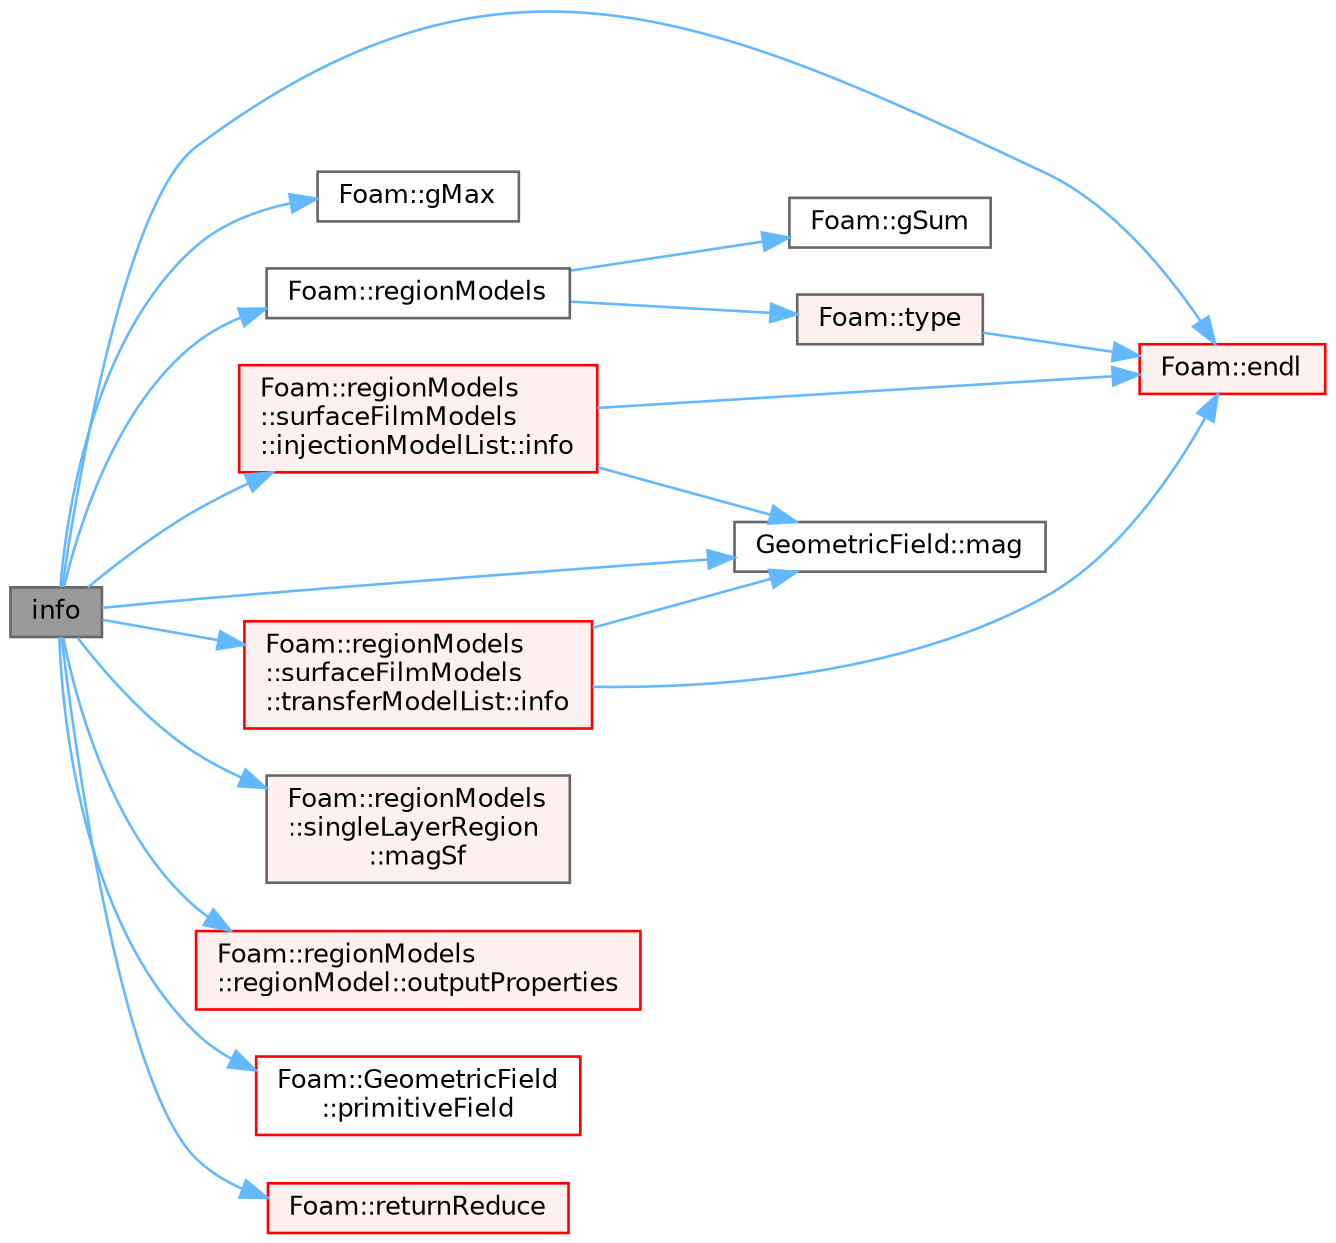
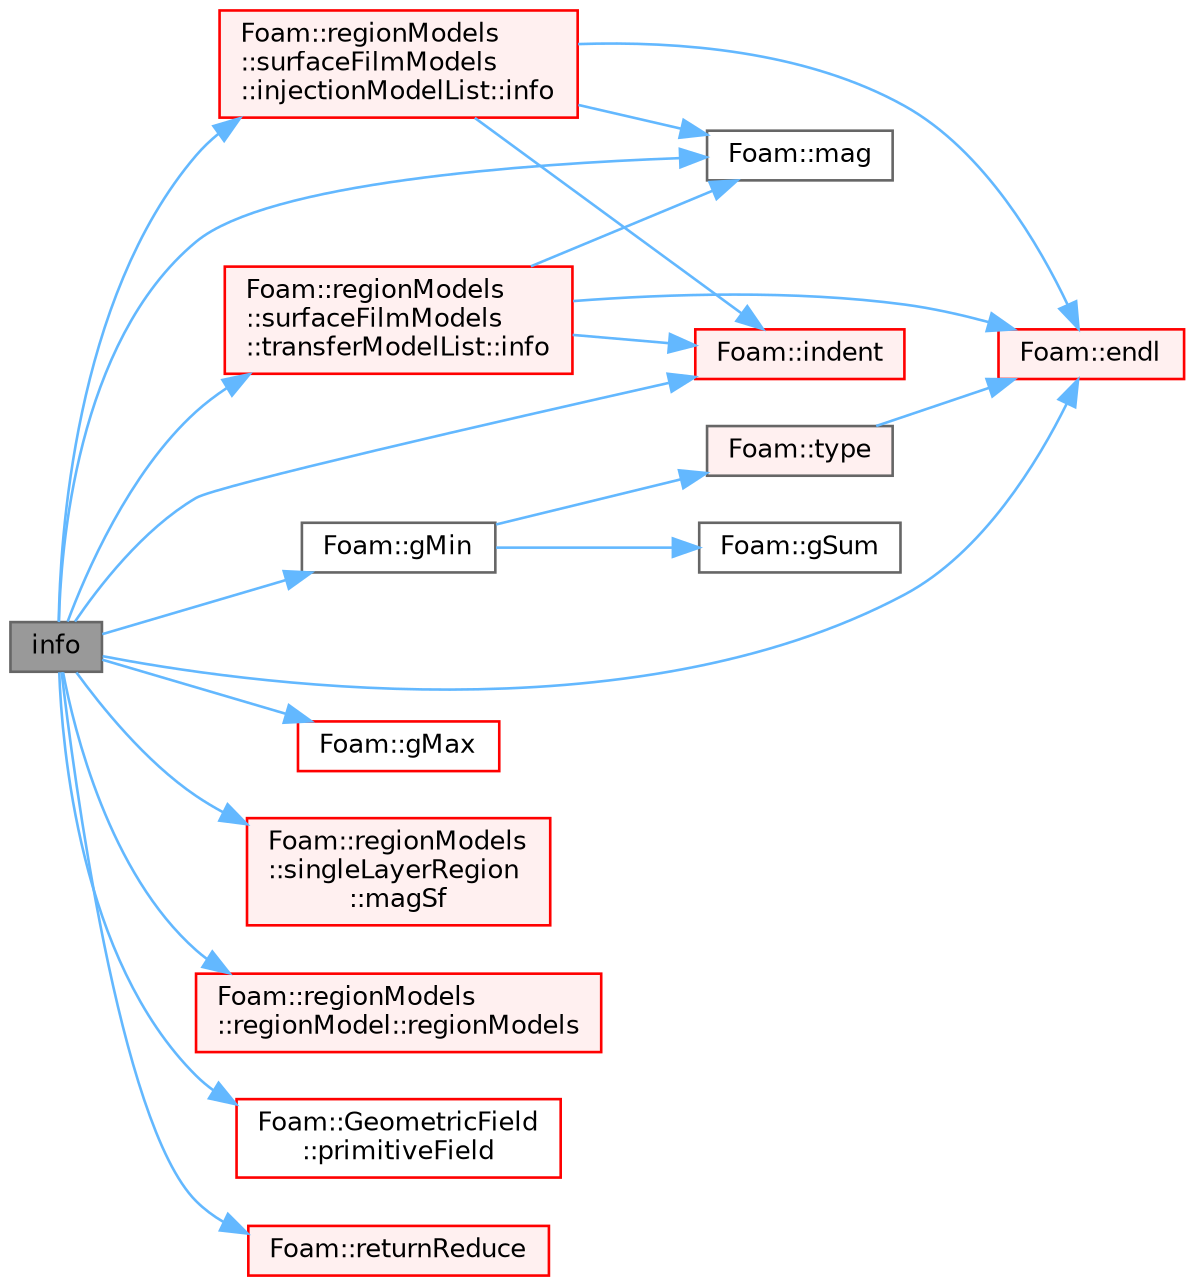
node "Foam::gMax": color grey40 -> red
node "Foam::regionModels": label "Foam::regionModels" -> "Foam::gMin"
node "Foam::indent": added
node "GeometricField::mag": label "GeometricField::mag" -> "Foam::mag"
node "Foam::regionModels ::singleLayerRegion ::magSf": color grey40 -> red
node "Foam::regionModels ::regionModel::outputProperties": label "Foam::regionModels ::regionModel::outputProperties" -> "Foam::regionModels ::regionModel::regionModels"
